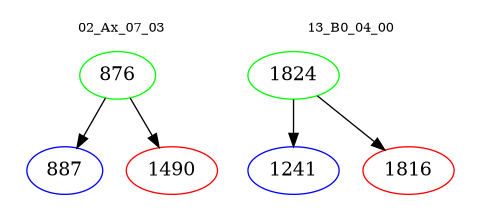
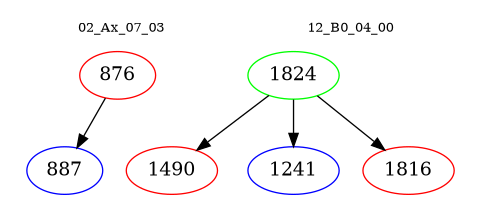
cluster "13_B0_04_00": label "13_B0_04_00" -> "12_B0_04_00"
node "876": color green -> red
edge "876" -> "1490": now "1824" -> "1490"
